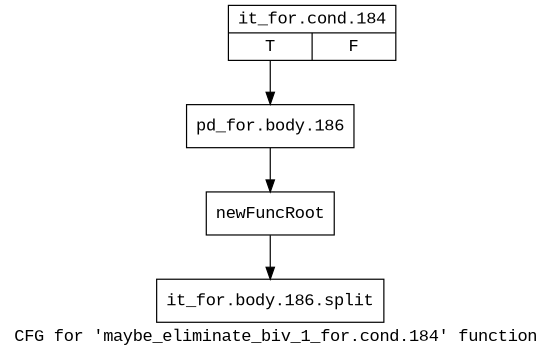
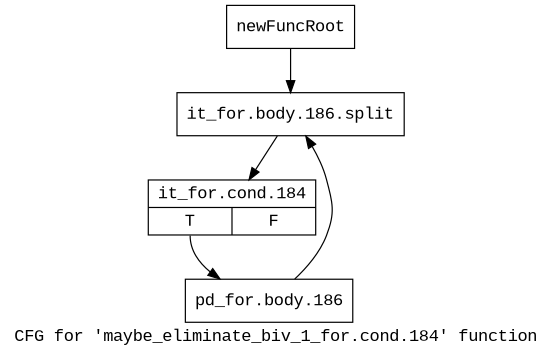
edge "it_for.body.186.split" -> "it_for.cond.184": added
edge "pd_for.body.186" -> "newFuncRoot": now "pd_for.body.186" -> "it_for.body.186.split"
